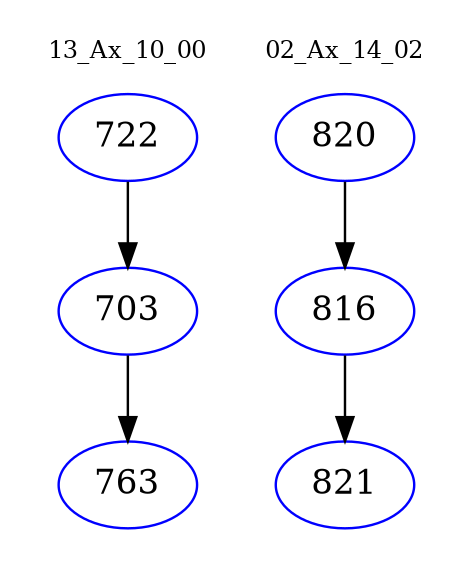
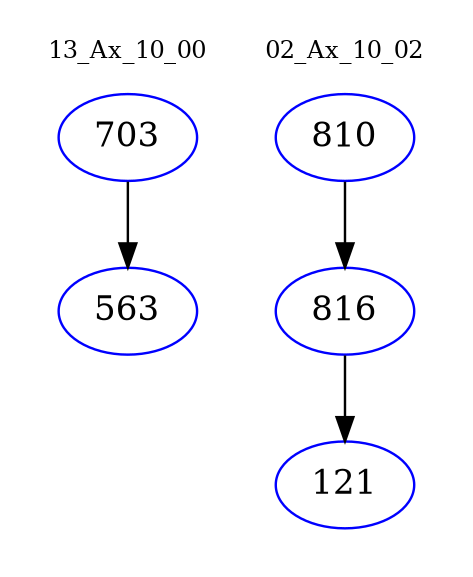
cluster "02_Ax_14_02": label "02_Ax_14_02" -> "02_Ax_10_02"
node "722": removed
node "820": label "820" -> "810"
node "763": label "763" -> "563"
node "821": label "821" -> "121"
